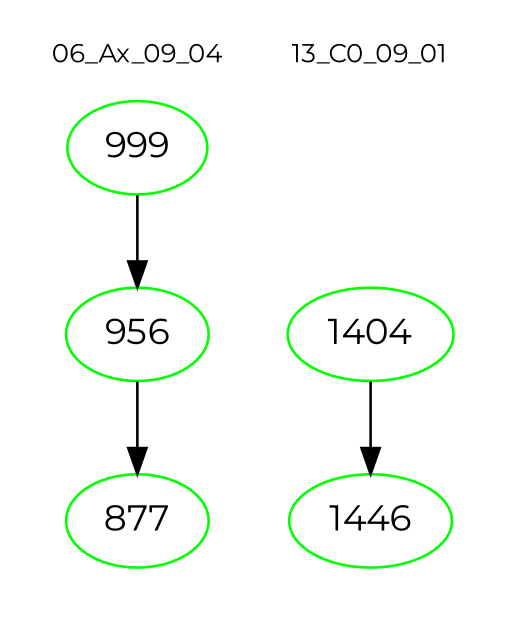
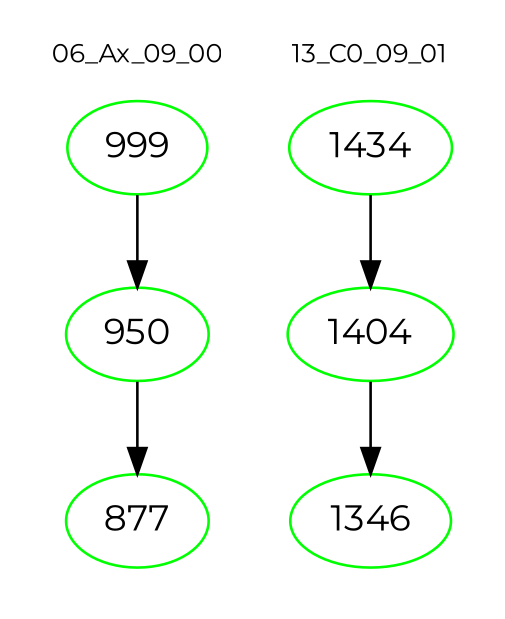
cluster "06_Ax_09_04": label "06_Ax_09_04" -> "06_Ax_09_00"
node "1434": added
node "956": label "956" -> "950"
node "1446": label "1446" -> "1346"
